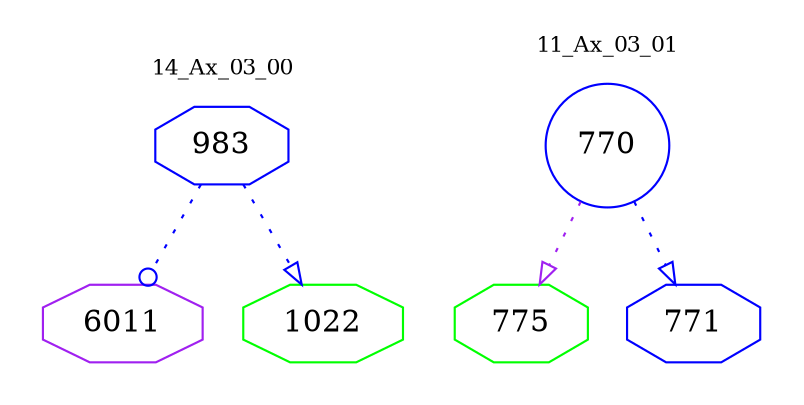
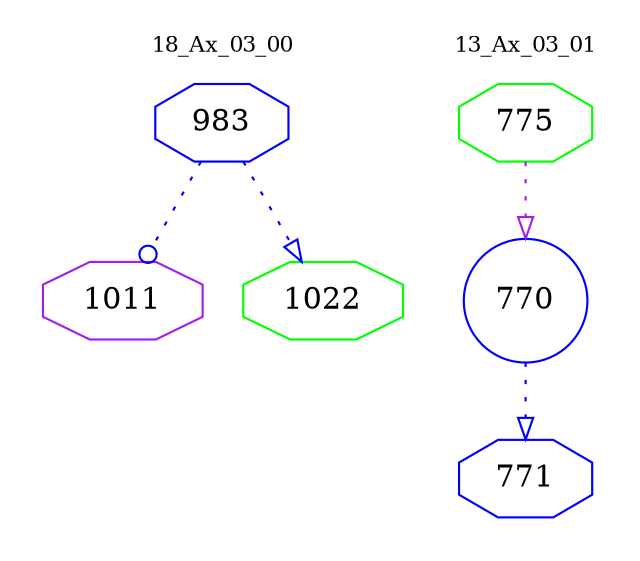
cluster "11_Ax_03_01": label "11_Ax_03_01" -> "13_Ax_03_01"
cluster "14_Ax_03_00": label "14_Ax_03_00" -> "18_Ax_03_00"
edge "770" -> "775": reversed
node "6011": label "6011" -> "1011"
